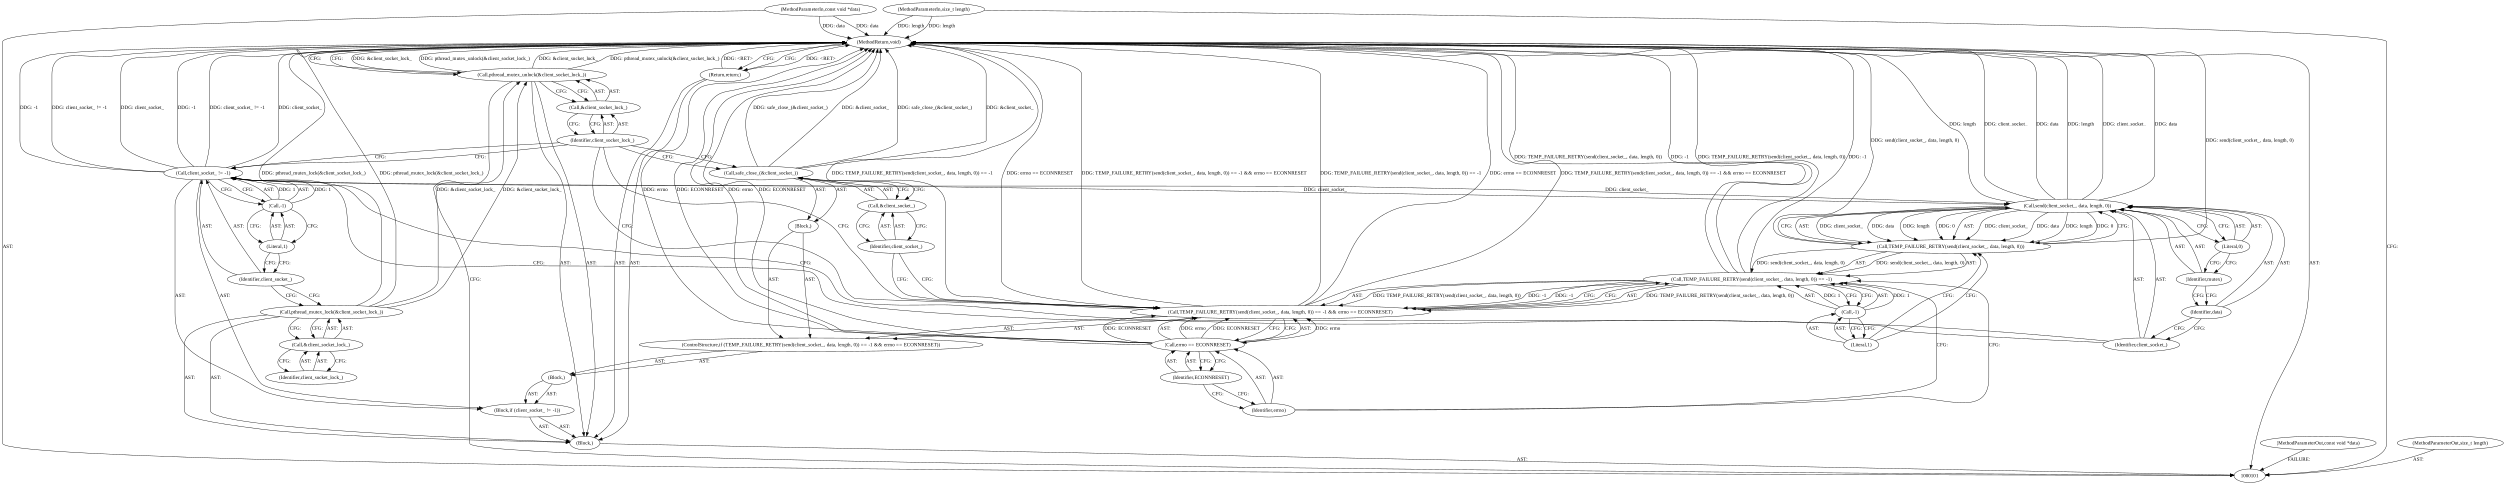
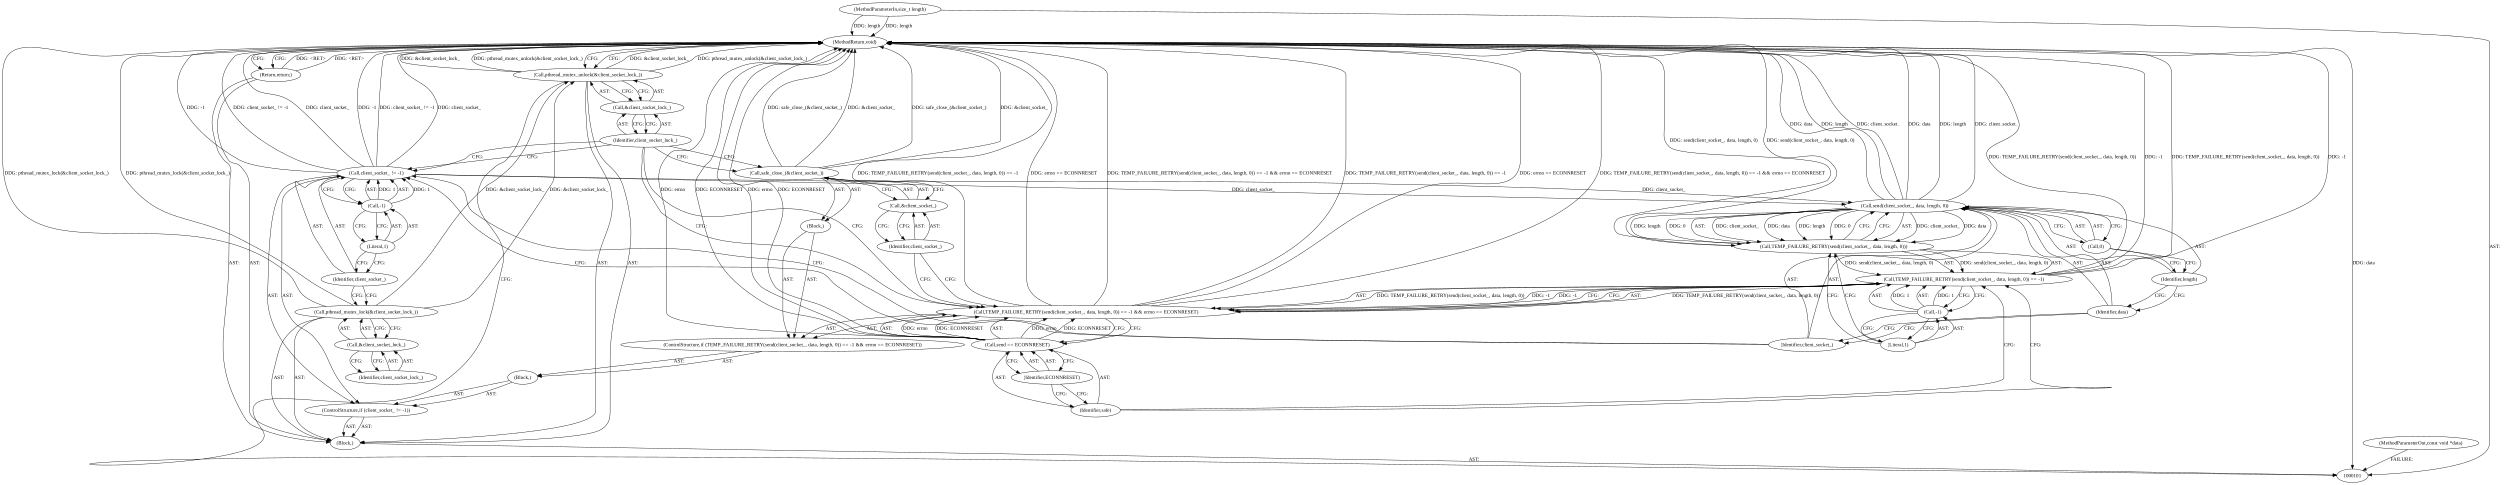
node "(MethodParameterIn,const void *data)": removed
node "(Literal,0)": label "(Literal,0)" -> "(Call,0)"
edge "(MethodParameterIn,size_t length)" -> "1000101": label "CFG: " -> "AST: "
edge "(MethodReturn,void)" -> "1000101": label "AST: " -> "DDG: data"
node "(Identifier,mutex)": label "(Identifier,mutex)" -> "(Identifier,length)"
node "(Call,errno == ECONNRESET)": label "(Call,errno == ECONNRESET)" -> "(Call,send == ECONNRESET)"
node "(Block,if (client_socket_ != -1))": label "(Block,if (client_socket_ != -1))" -> "(ControlStructure,if (client_socket_ != -1))"
node "(Identifier,errno)": label "(Identifier,errno)" -> "(Identifier,safe)"
node "(MethodParameterOut,size_t length)": removed
